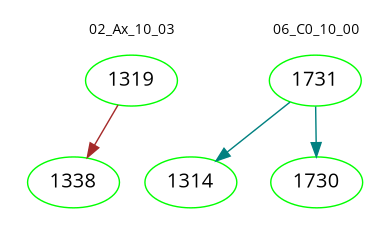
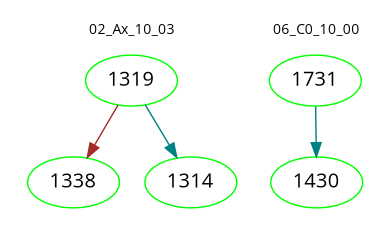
edge "1731" -> "1314": now "1319" -> "1314"
node "1730": label "1730" -> "1430"
